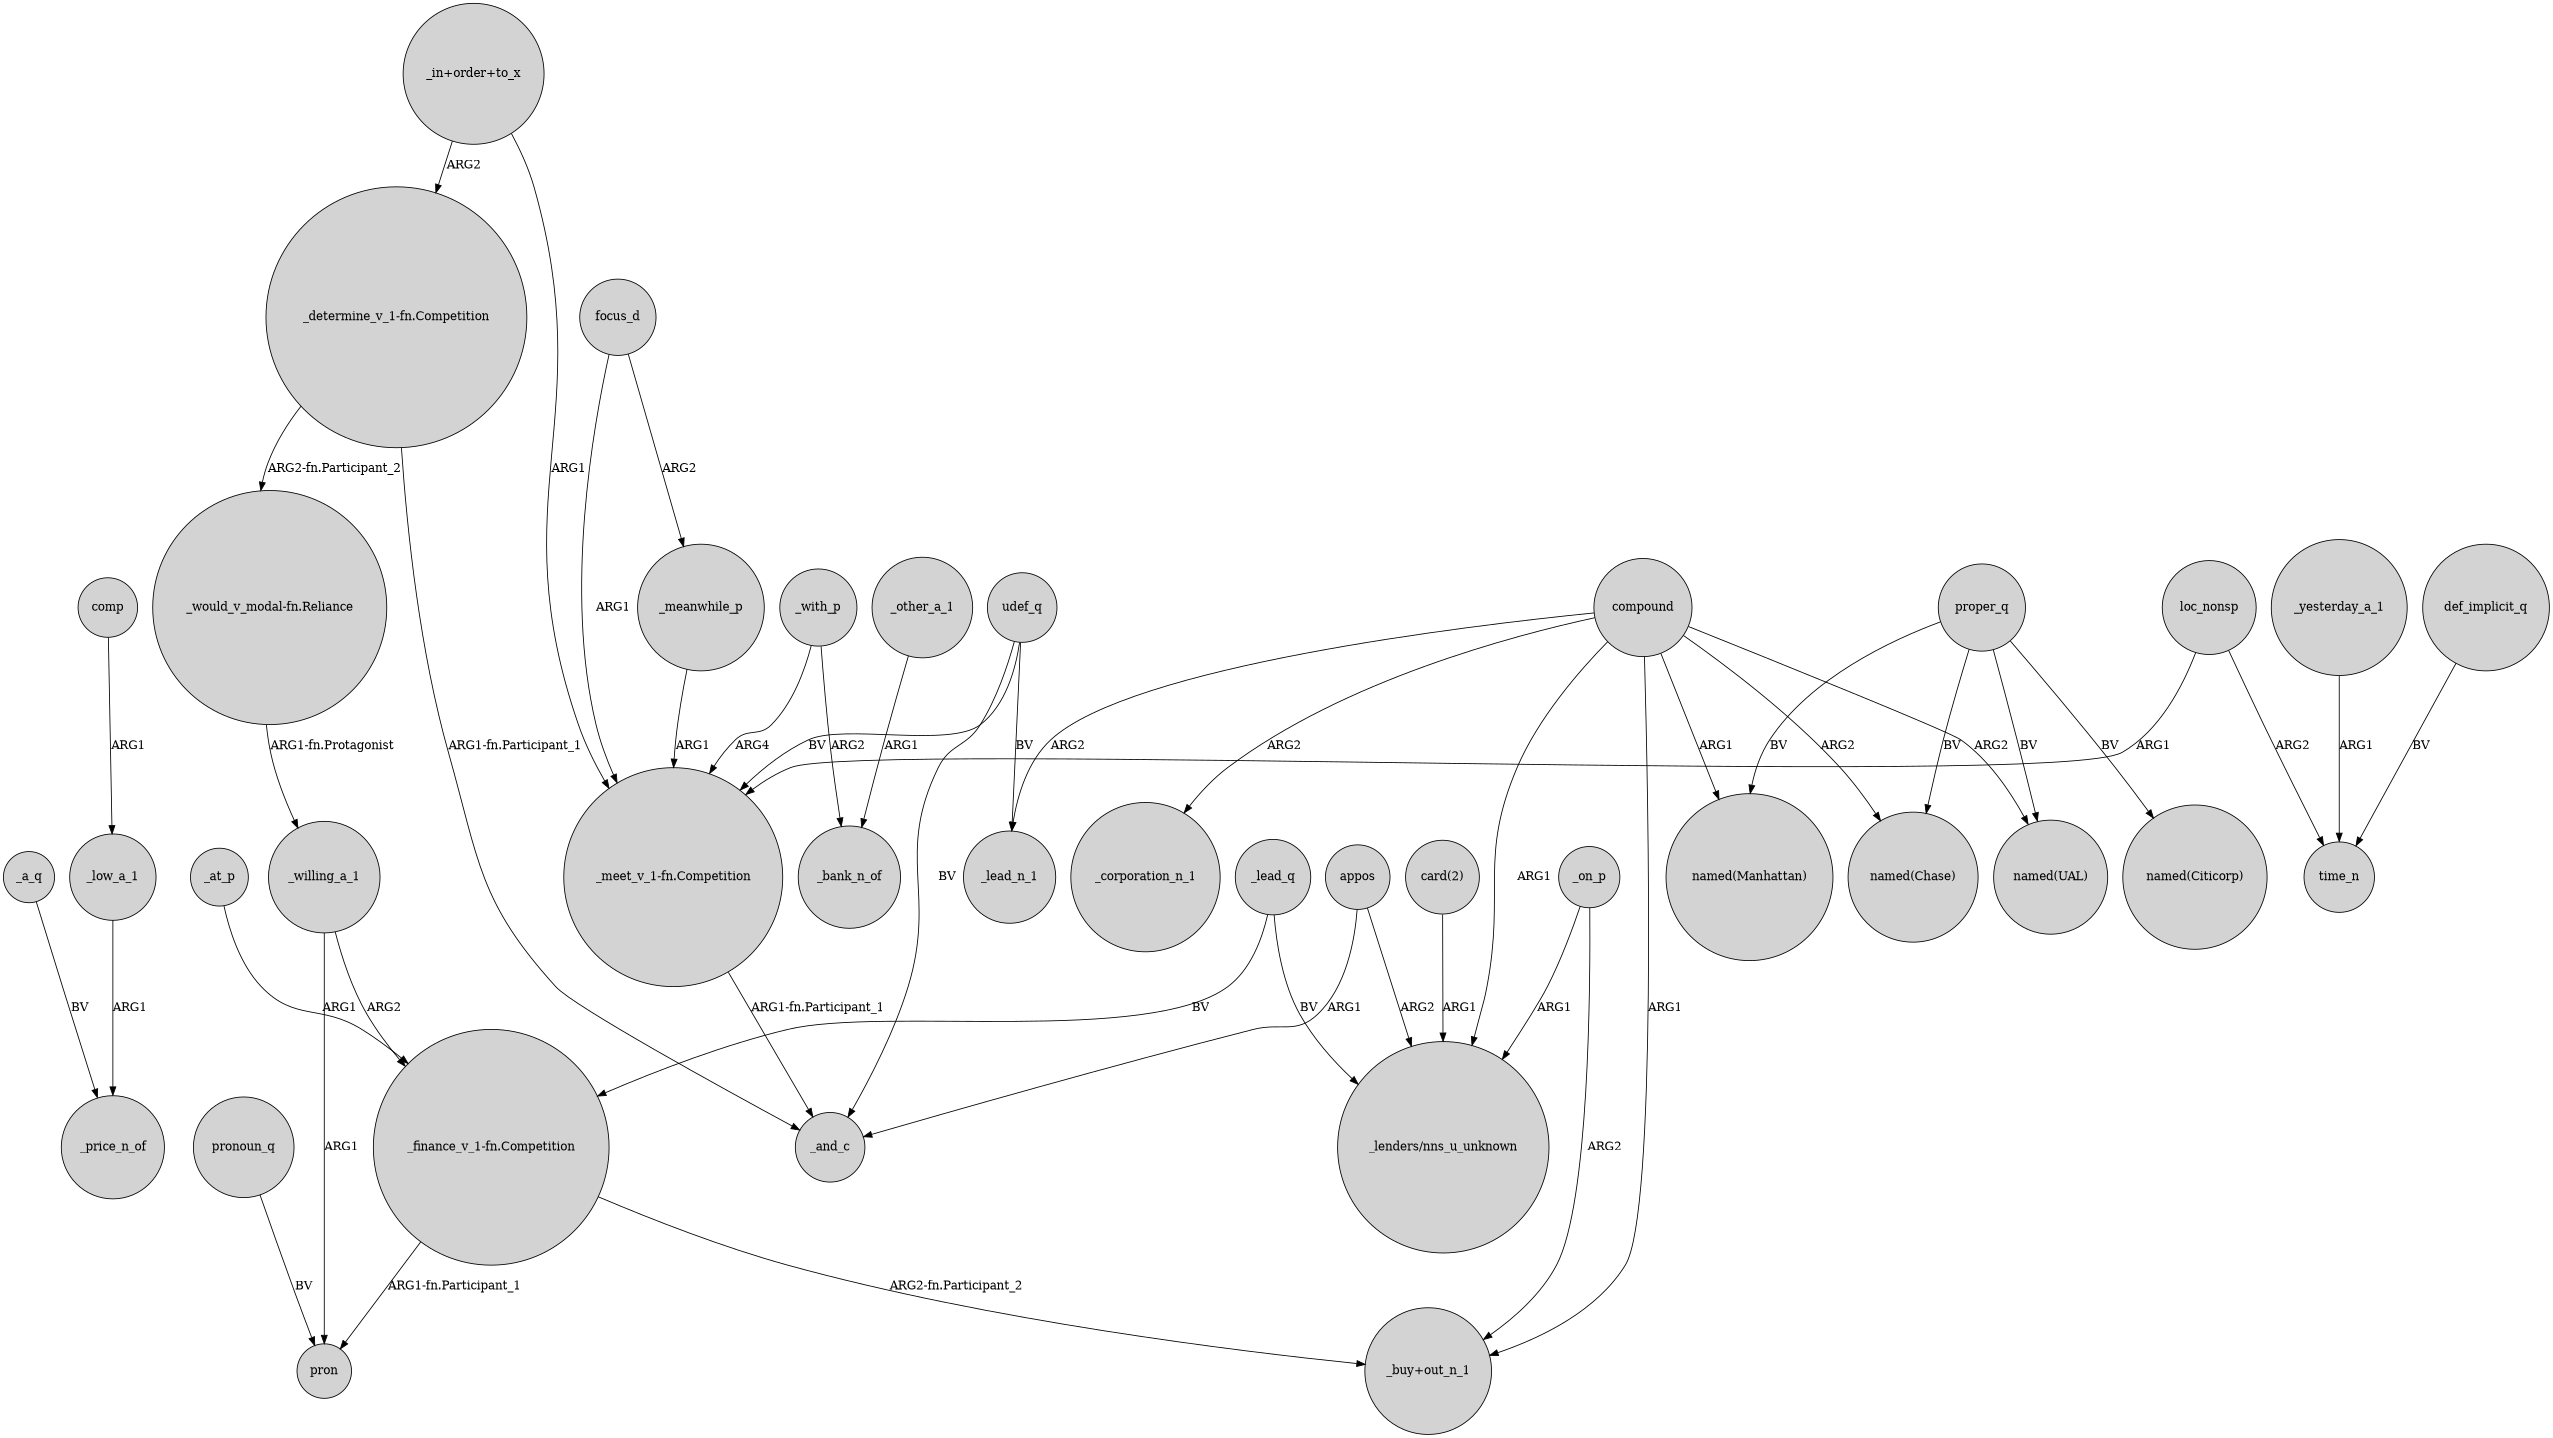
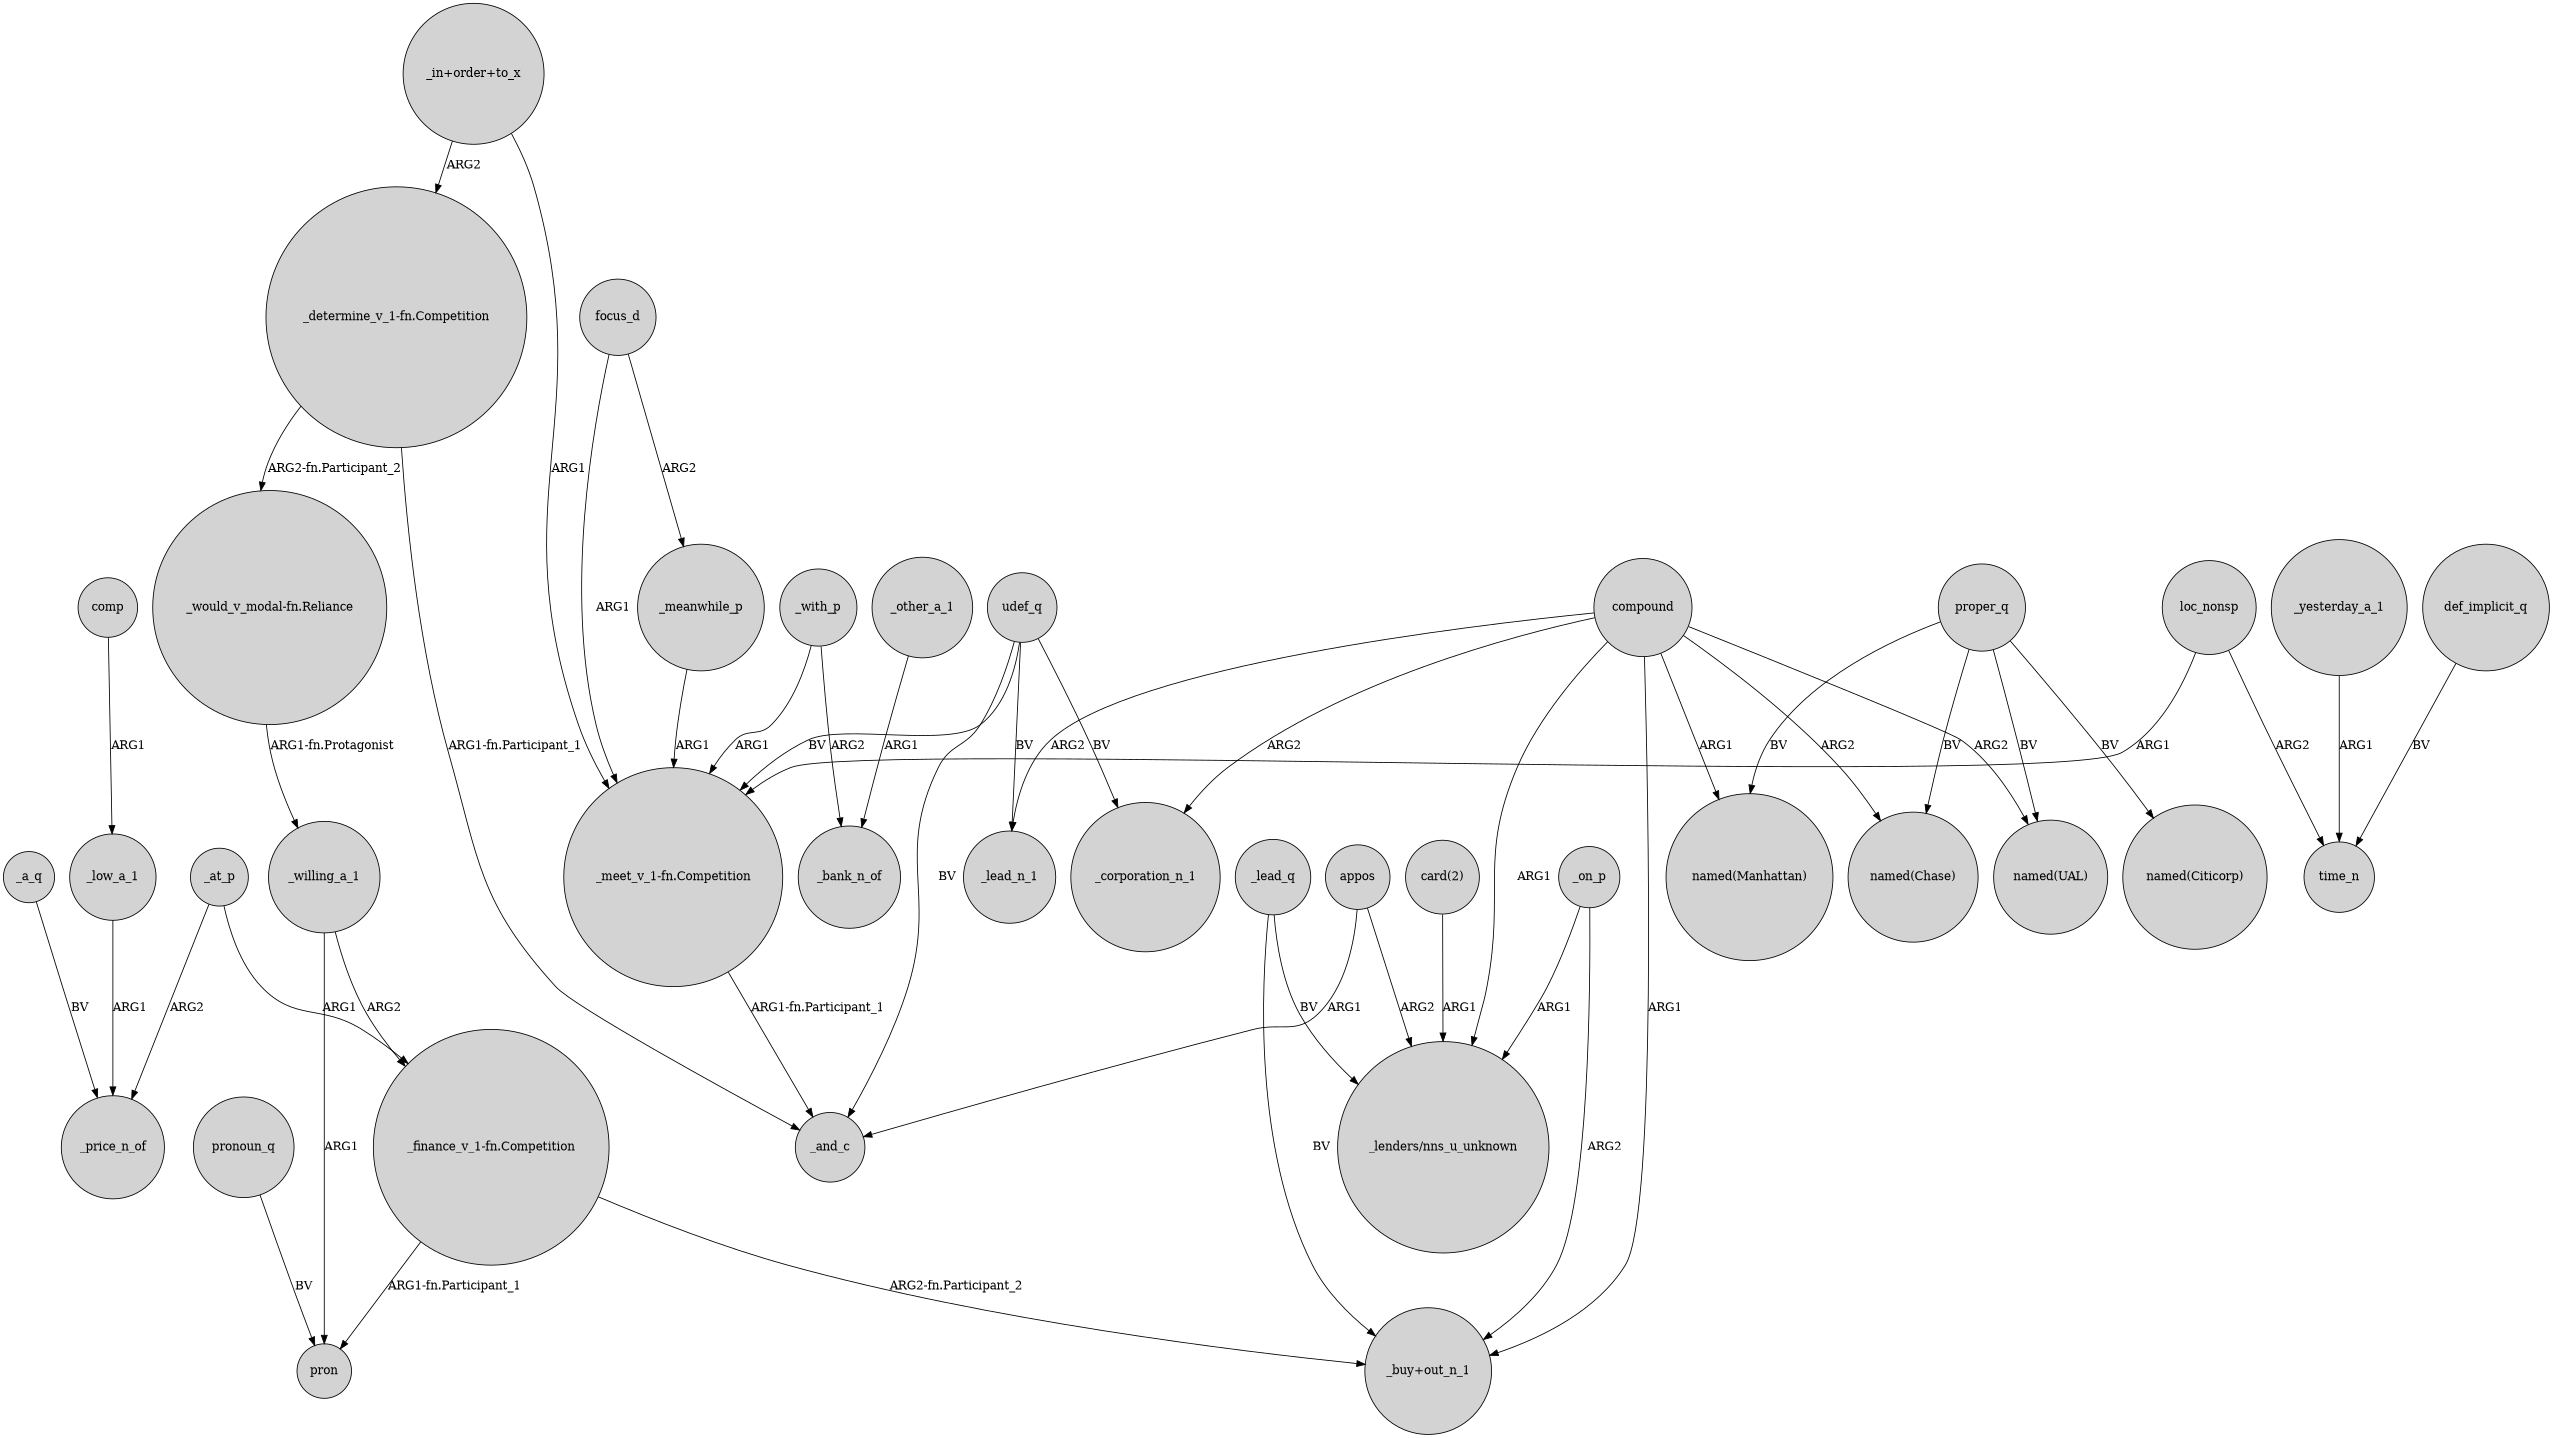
edge "udef_q" -> "_corporation_n_1": added, label "BV"
edge "_with_p" -> "_meet_v_1-fn.Competition": label "ARG4" -> "ARG1"
edge "_at_p" -> "_price_n_of": added, label "ARG2"
edge "_lead_q" -> "_finance_v_1-fn.Competition": now "_lead_q" -> "_buy+out_n_1"
